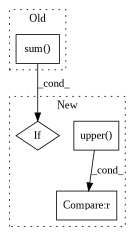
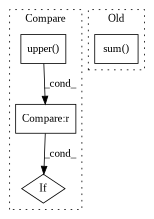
edge "sum()" -> "If": now "Compare:r" -> "If"
cluster "New": label "New" -> "Compare"
